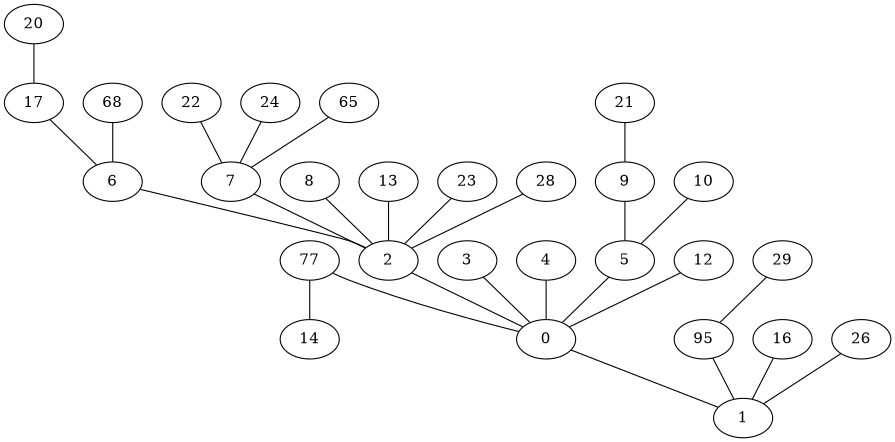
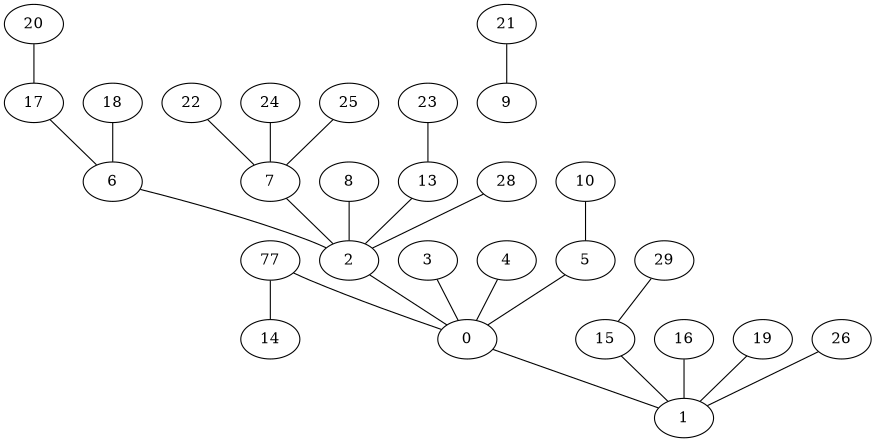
node "68": label "68" -> "18"
node "65": label "65" -> "25"
edge "23" -- "2": now "23" -- "13"
edge "9" -- "5": removed
node "12": removed
node "95": label "95" -> "15"
node "19": added
